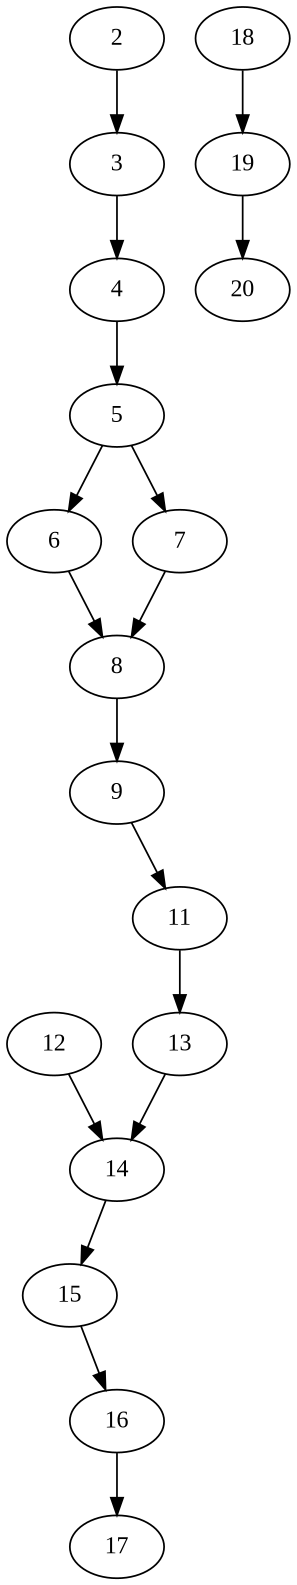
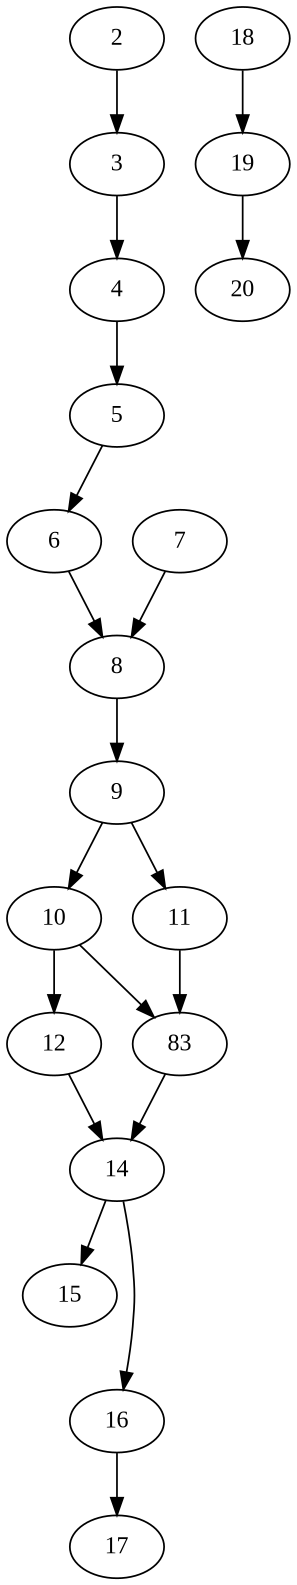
edge "5" -> "7": removed
node "10": added
node "13": label "13" -> "83"
edge "15" -> "16": now "14" -> "16"
